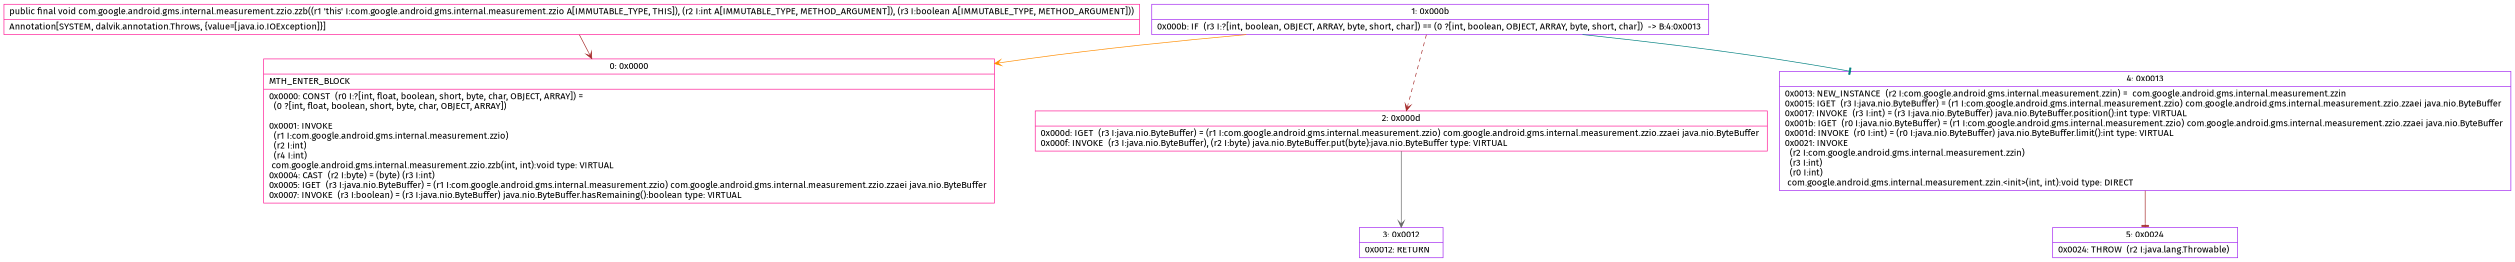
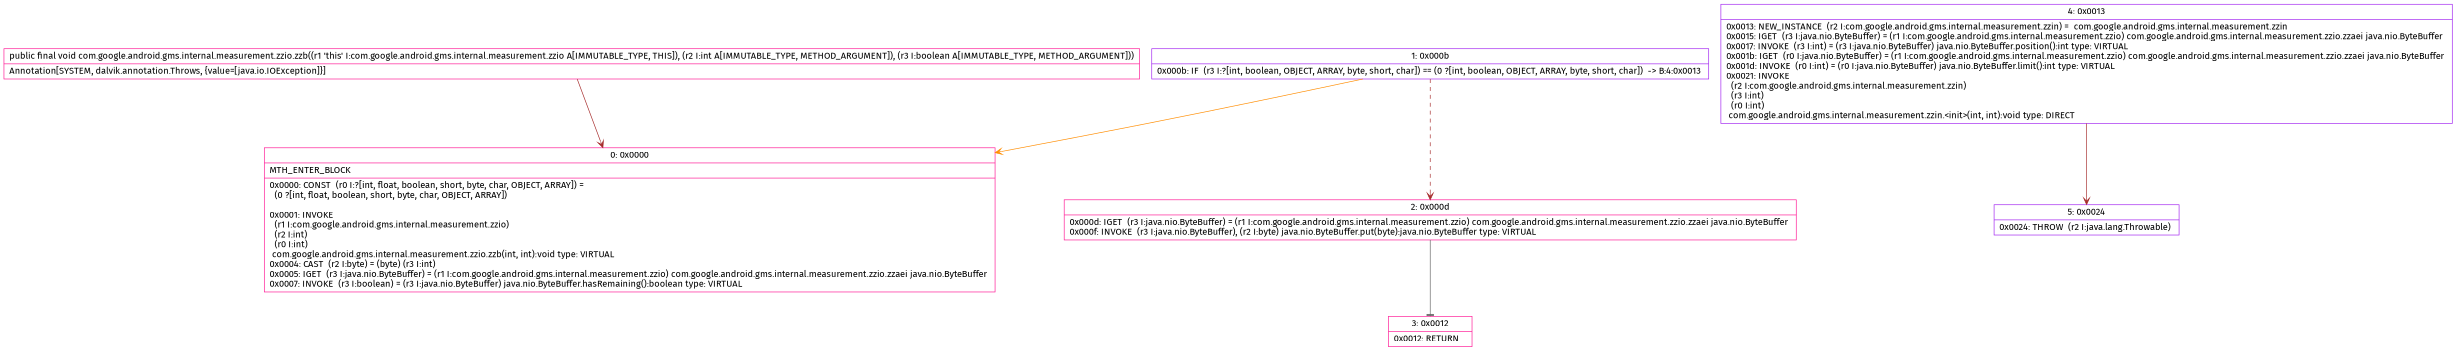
edge "1: 0x000b" -> "4: 0x0013": removed
node "0: 0x0000": text "(r4 I:int)" -> "(r0 I:int)"
edge "2: 0x000d" -> "3: 0x0012": arrowhead vee -> tee
edge "4: 0x0013" -> "5: 0x0024": arrowhead tee -> vee
node "3: 0x0012": color purple -> deeppink
